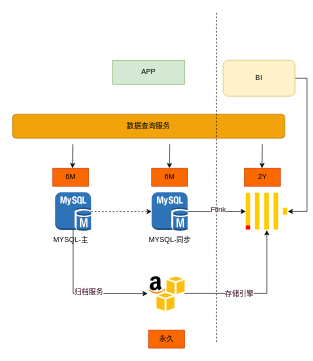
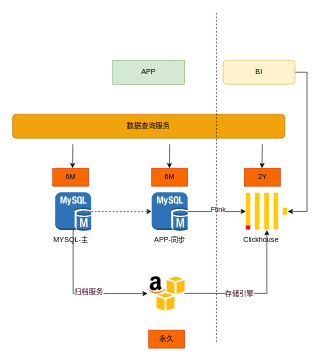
node "BI": size 72x36 -> 72x24
node "MYSQL-同步": label "MYSQL-同步" -> "APP-同步"
node "Clickhouse": added
